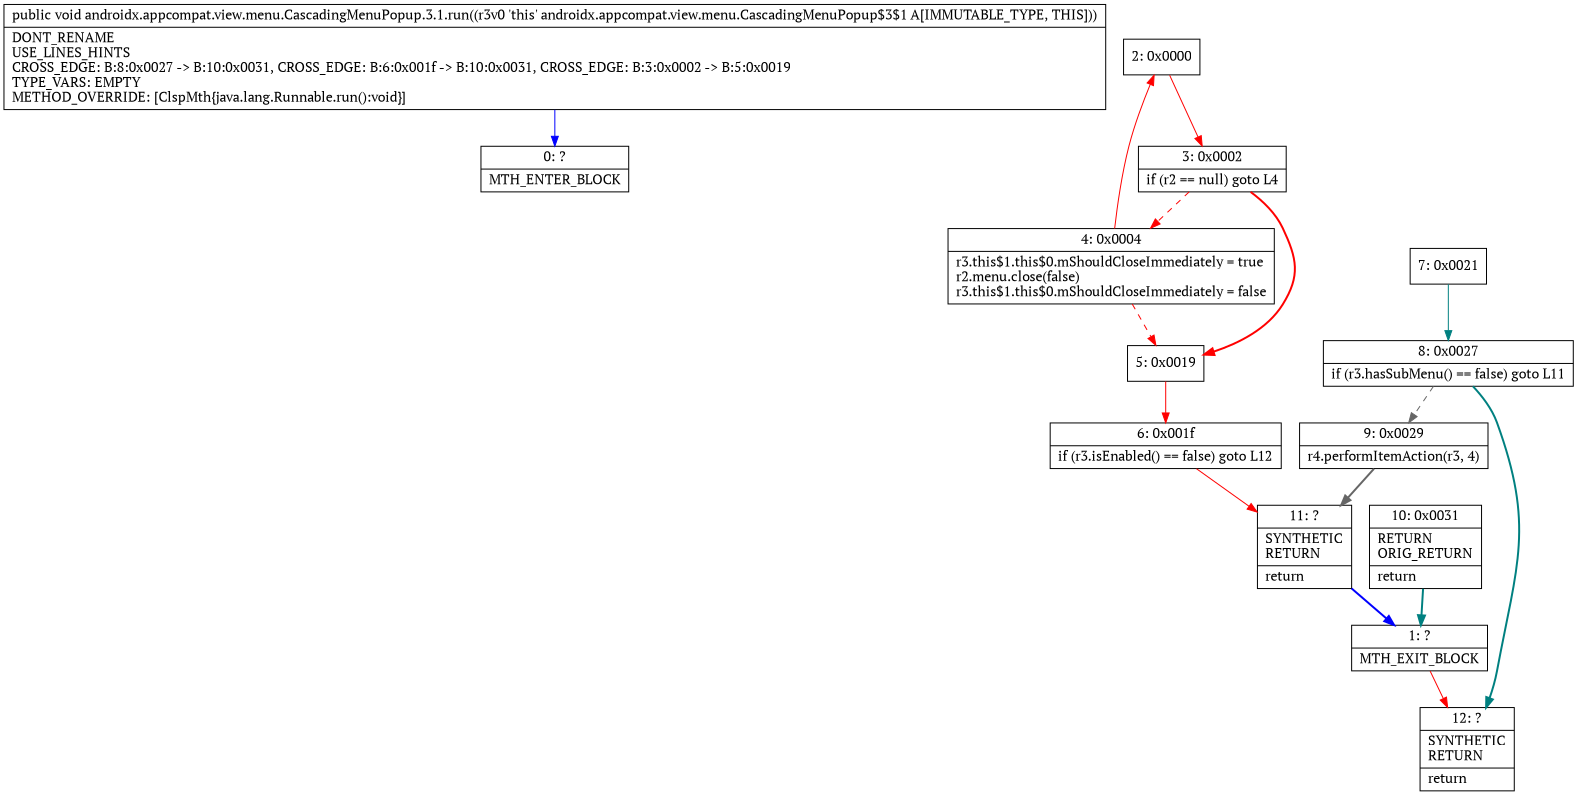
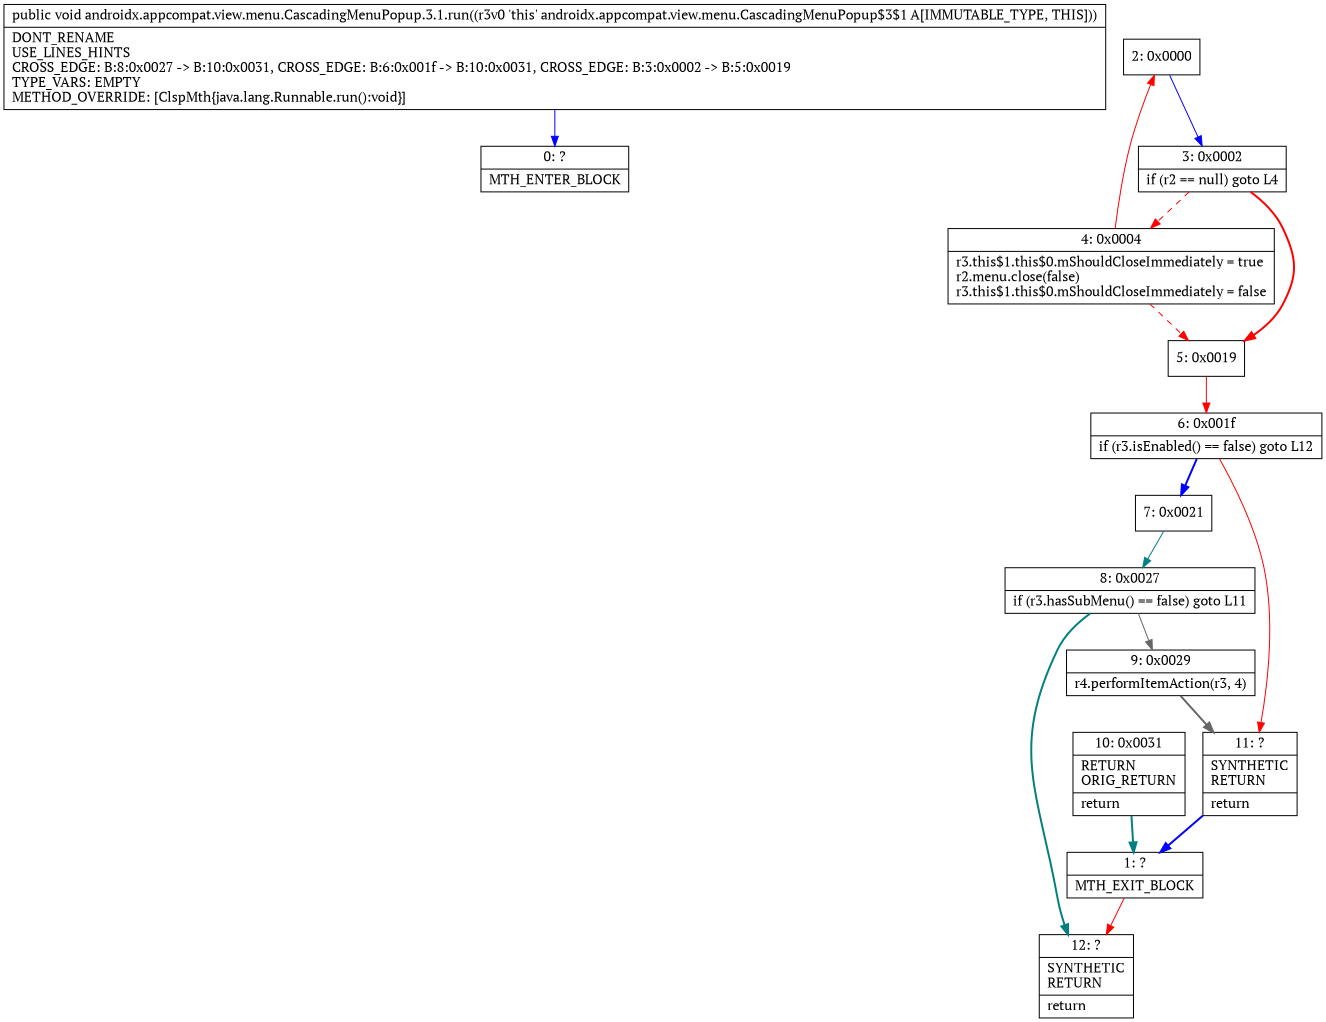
edge "2: 0x0000" -> "3: 0x0002": color red -> blue
edge "8: 0x0027" -> "9: 0x0029": style dashed -> solid
edge "6: 0x001f" -> "7: 0x0021": added
